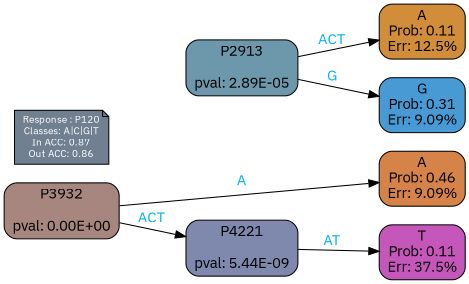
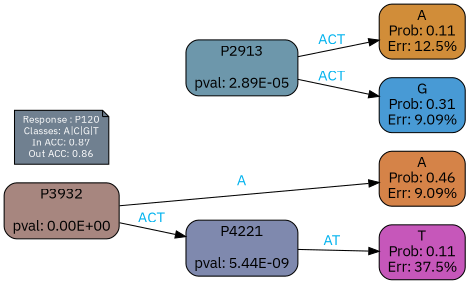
edge "P2913 pval: 2.89E-05" -> "G Prob: 0.31 Err: 9.09%": label "G" -> "ACT"
